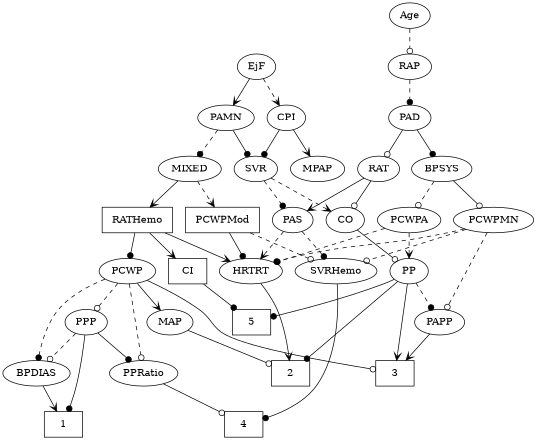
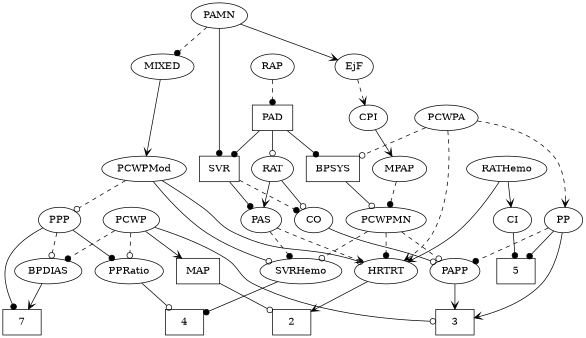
node "Age": removed
edge "EjF" -> "PAMN": reversed
node "PAD": shape ellipse -> box
edge "CPI" -> "SVR": now "PAD" -> "SVR"
node "SVR": shape ellipse -> box
node "BPSYS": shape ellipse -> box
edge "MIXED" -> "PCWPMod": style dashed -> solid
edge "MIXED" -> "RATHemo": removed
edge "SVR" -> "PAS": style dashed -> solid
edge "MPAP" -> "PCWPMN": added
edge "BPSYS" -> "PCWPA": reversed
edge "SVR" -> "CO": arrowhead vee -> dot
node "RATHemo": shape box -> ellipse
node "PCWPMod": shape box -> ellipse
edge "CO" -> "PP": now "CO" -> "PAPP"
edge "RATHemo" -> "PCWP": removed
edge "PCWPMod" -> "HRTRT": arrowhead dot -> odot
edge "PCWPA" -> "HRTRT": arrowhead dot -> vee
edge "PCWPMod" -> "SVRHemo": style dashed -> solid
node "CI": shape box -> ellipse
edge "PCWP" -> "PPP": now "PCWPMod" -> "PPP"
edge "PP" -> "2": removed
node "MAP": shape ellipse -> box
node "1": label "1" -> "7"
